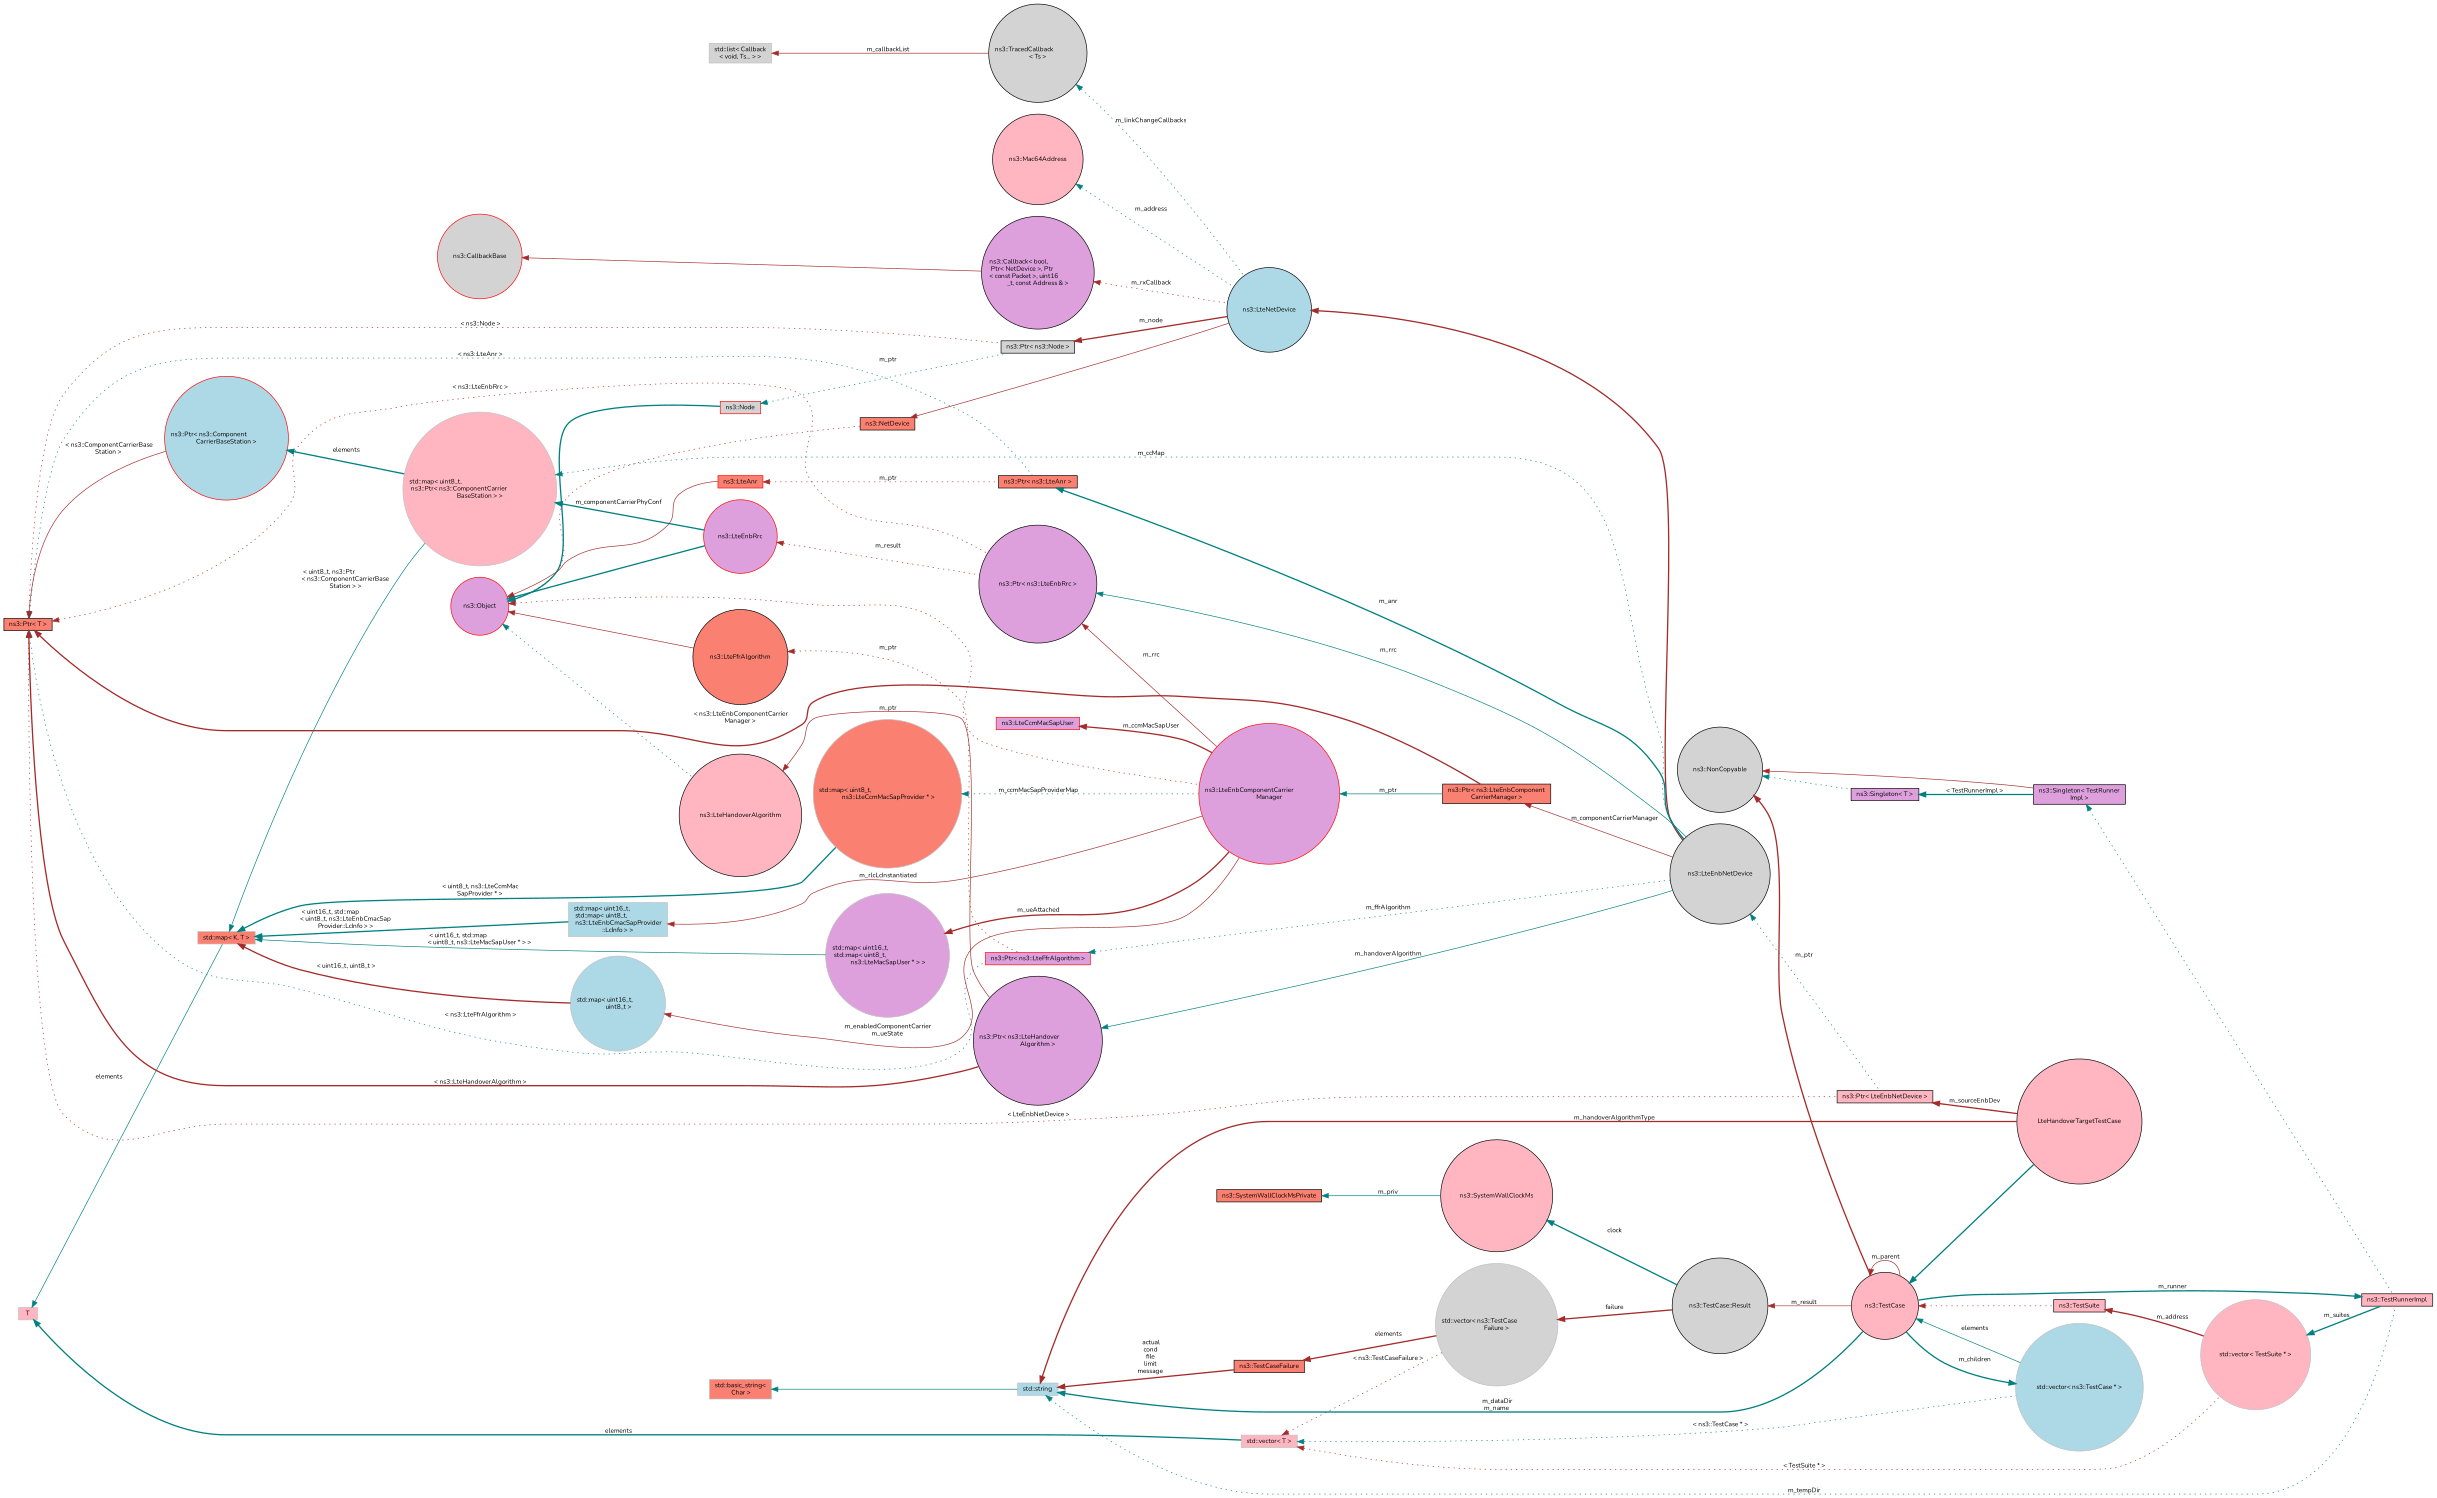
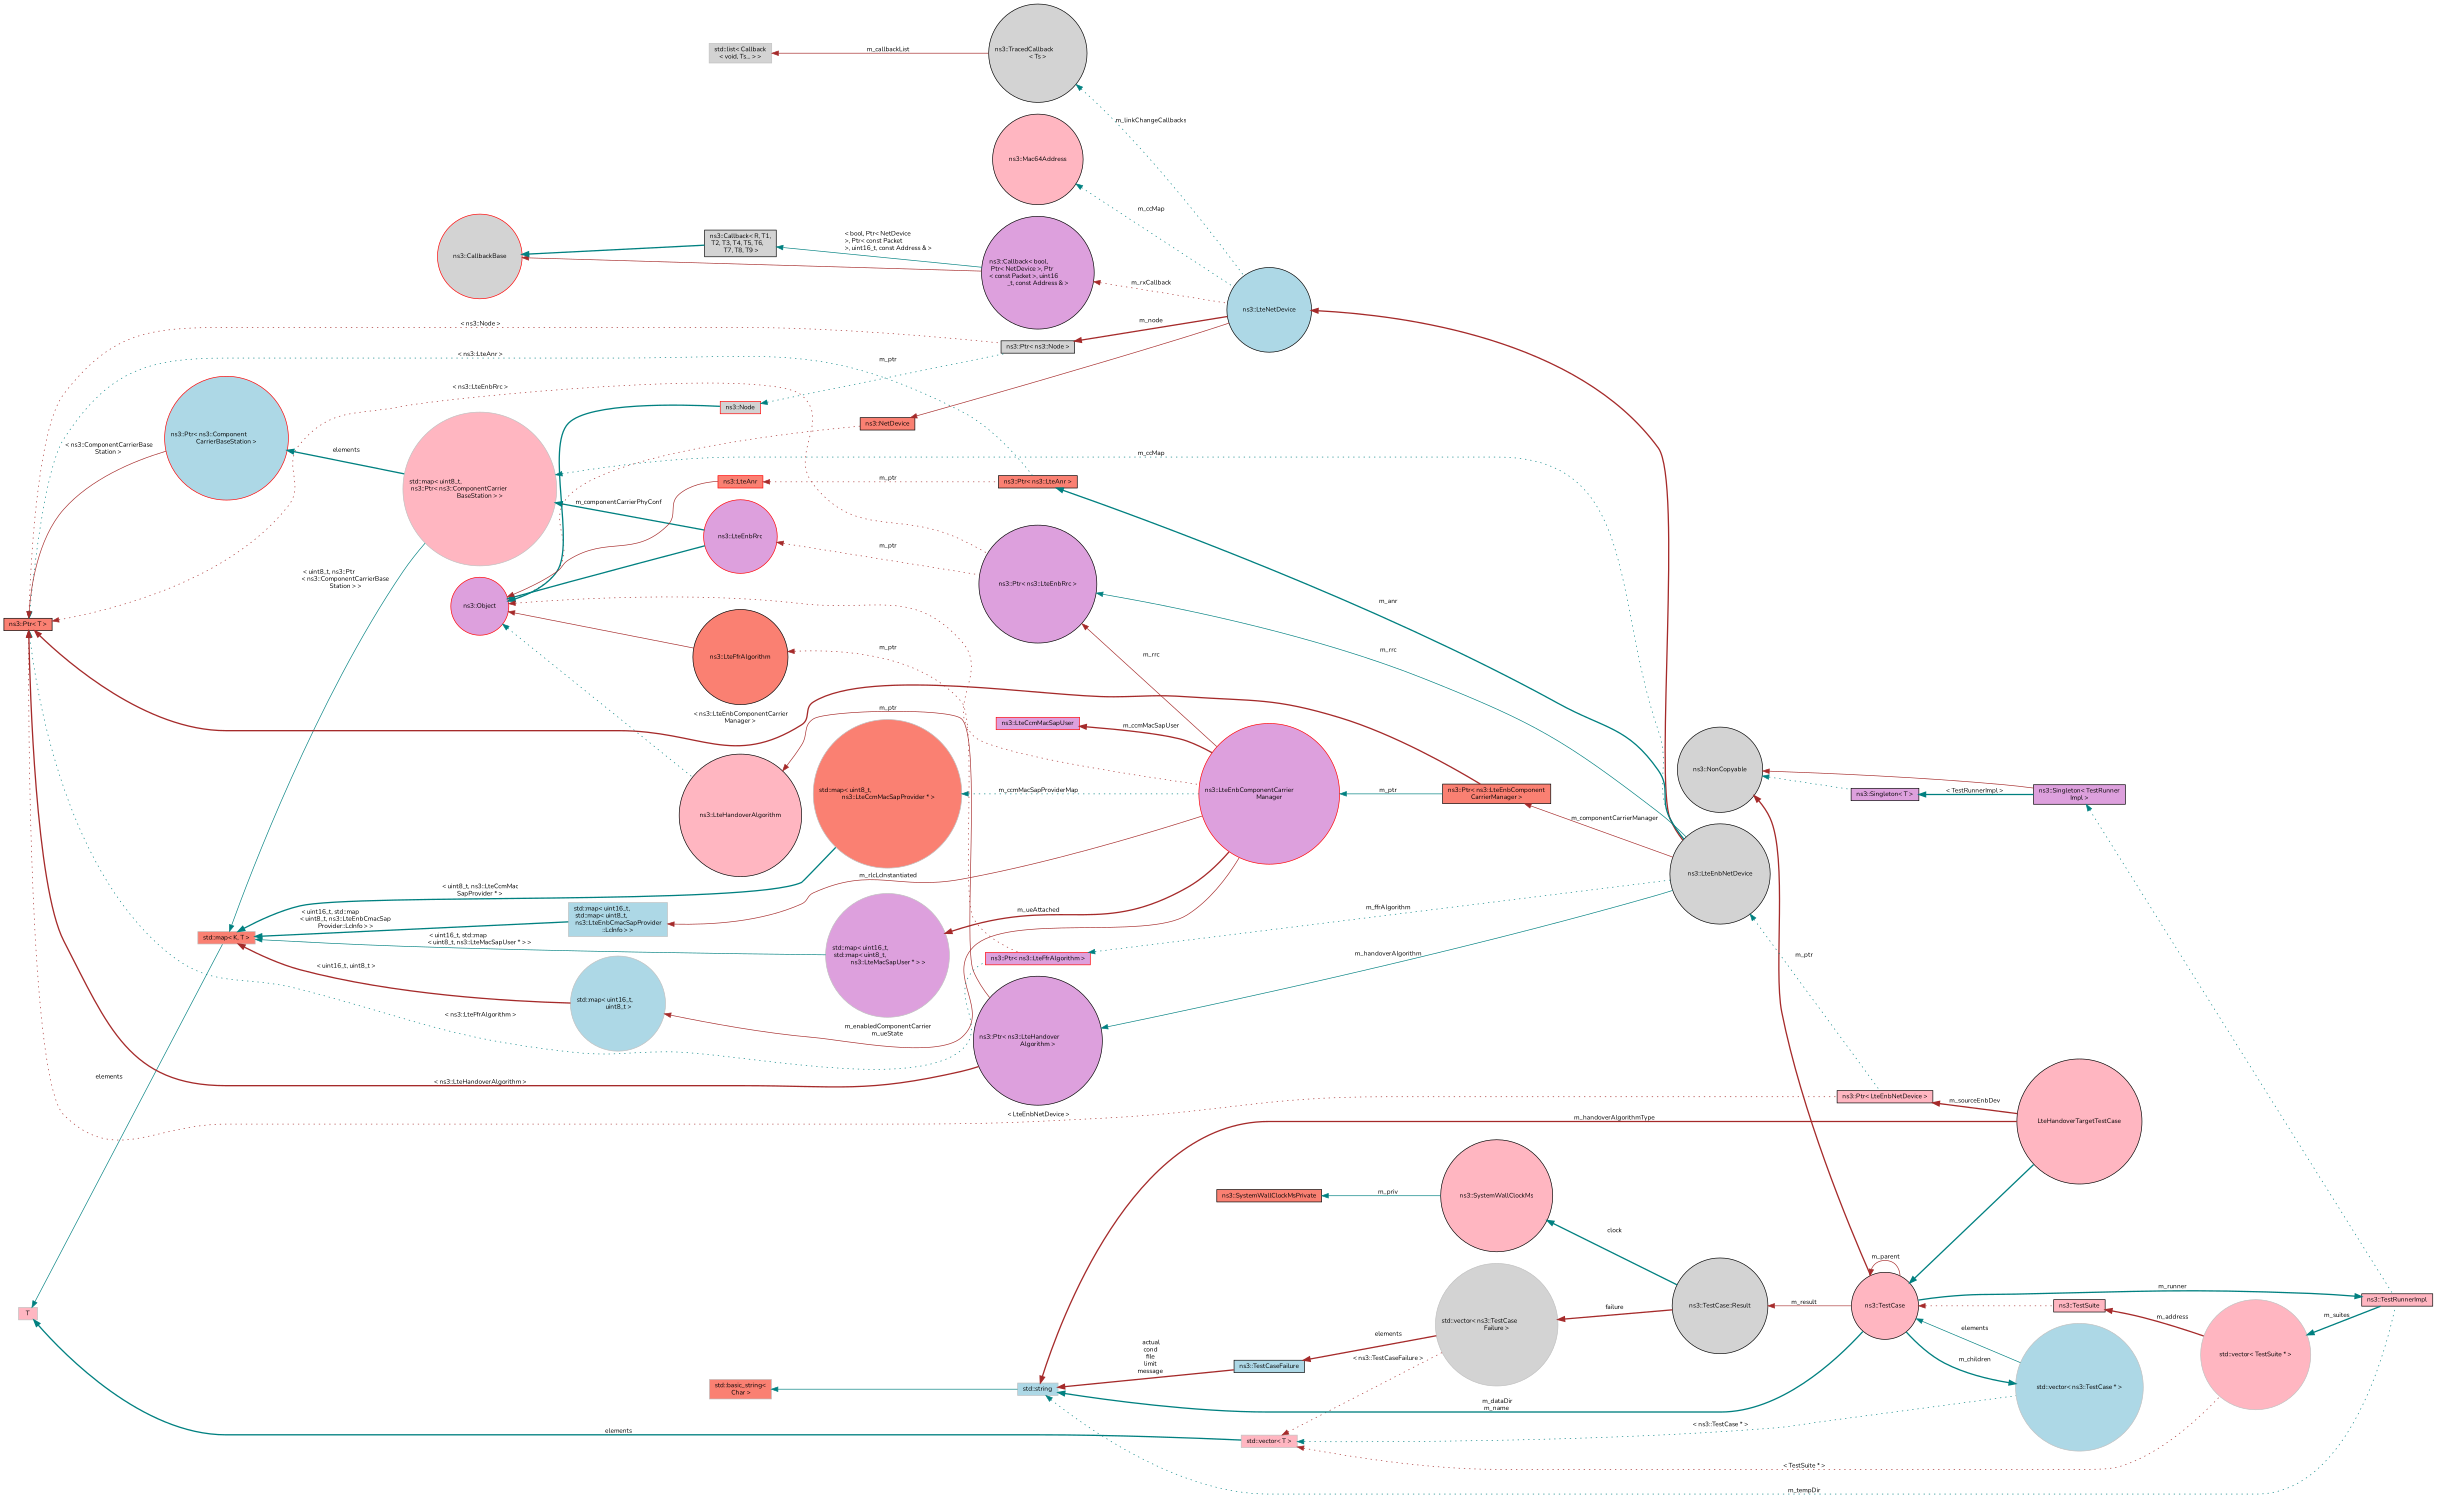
edge "ns3::LteNetDevice" -> "ns3::Mac64Address": label " m_address" -> " m_ccMap"
node "ns3::Callback< R, T1, T2, T3, T4, T5, T6, T7, T8, T9 >": added
edge "ns3::Ptr< ns3::LteEnbRrc >" -> "ns3::LteEnbRrc": label " m_result" -> " m_ptr"
node "ns3::TestCaseFailure": fillcolor salmon -> lightblue
